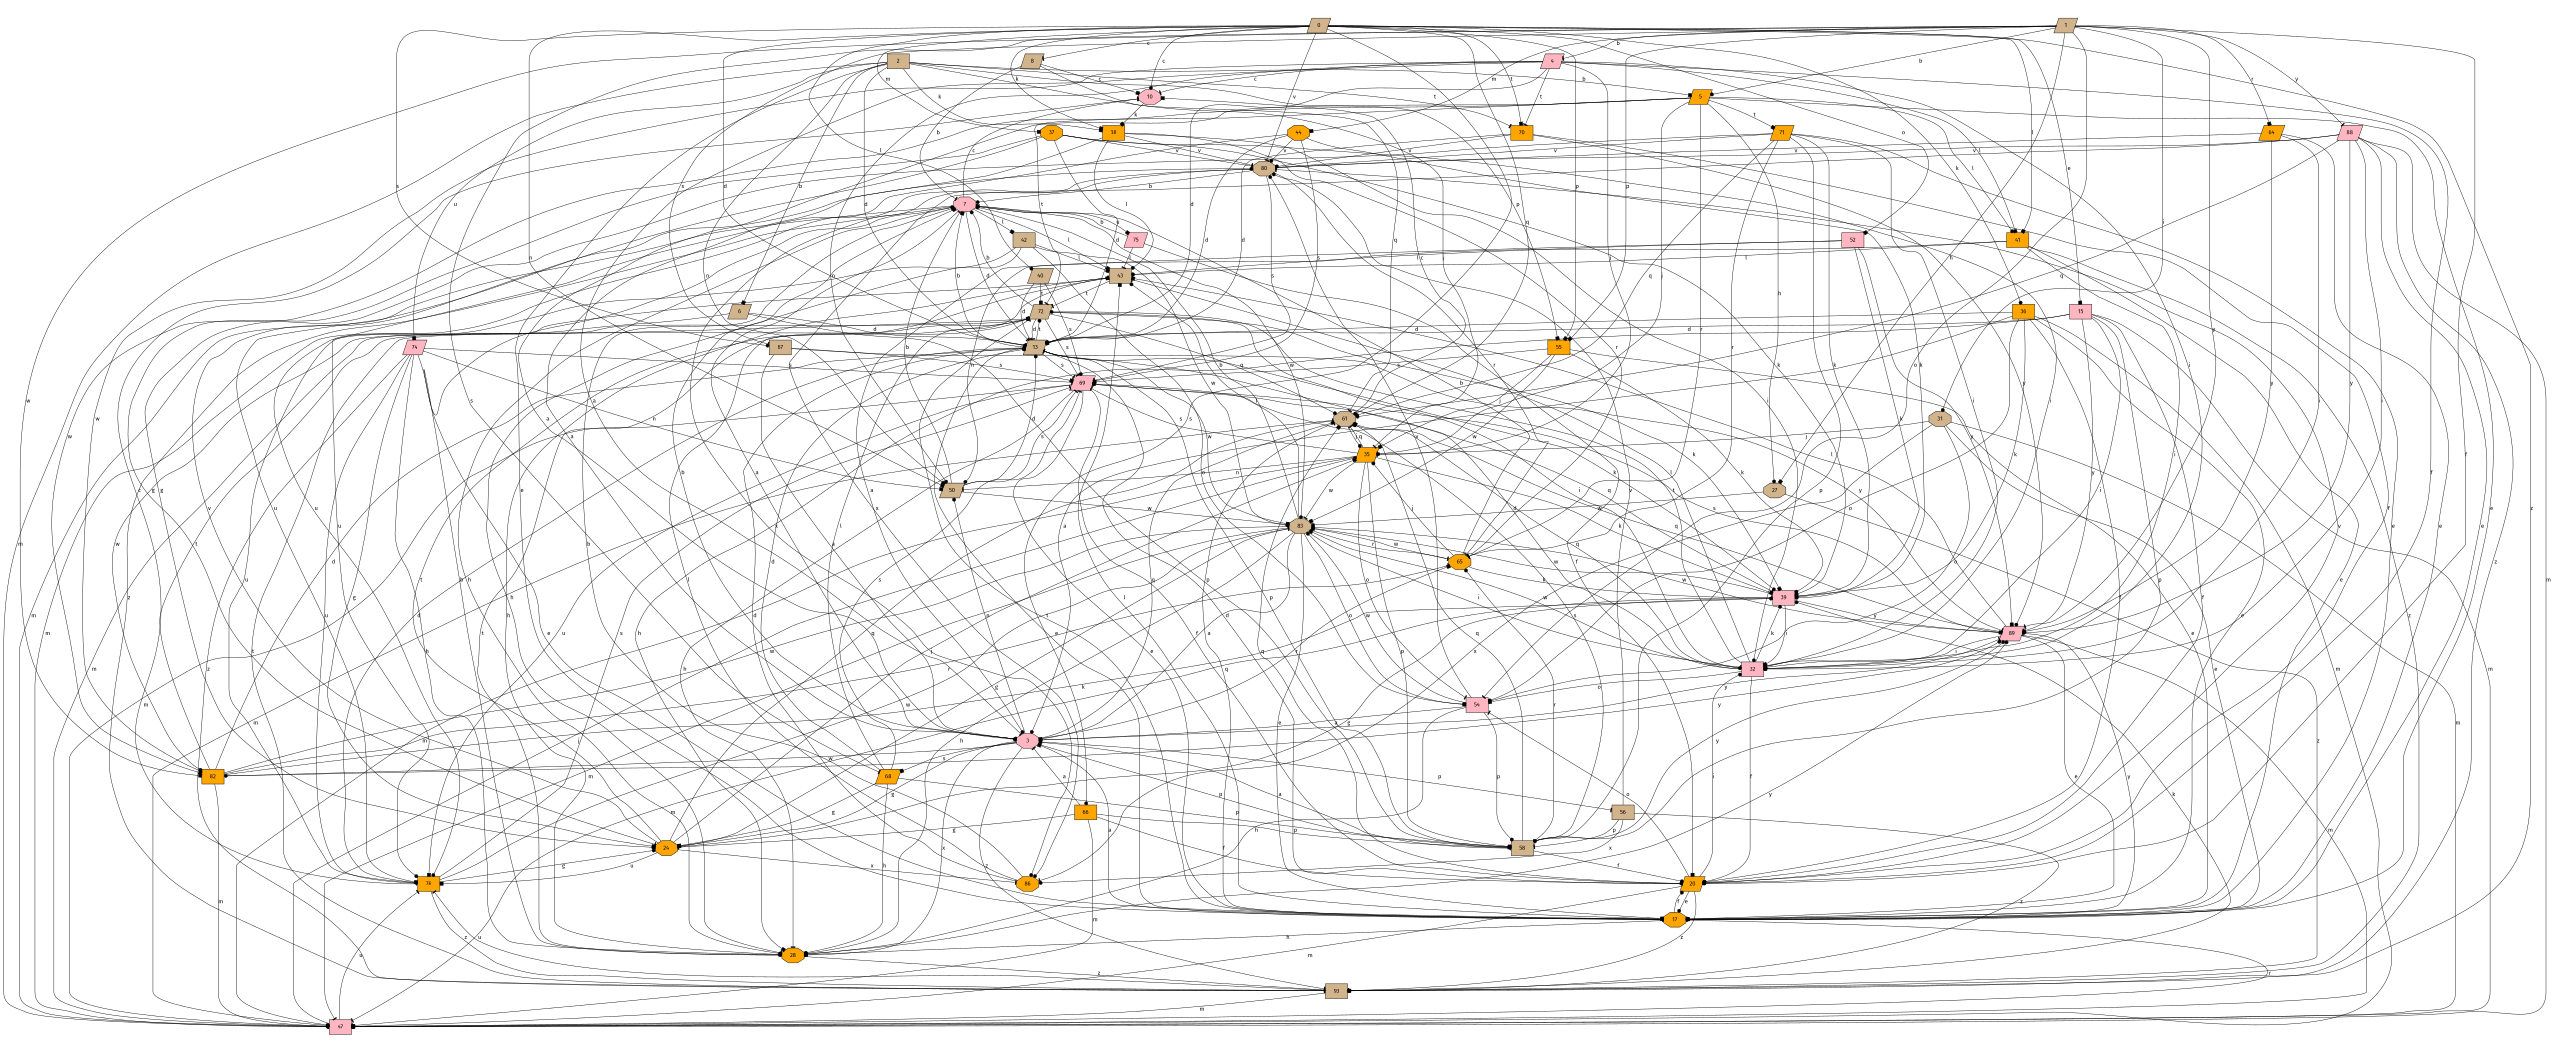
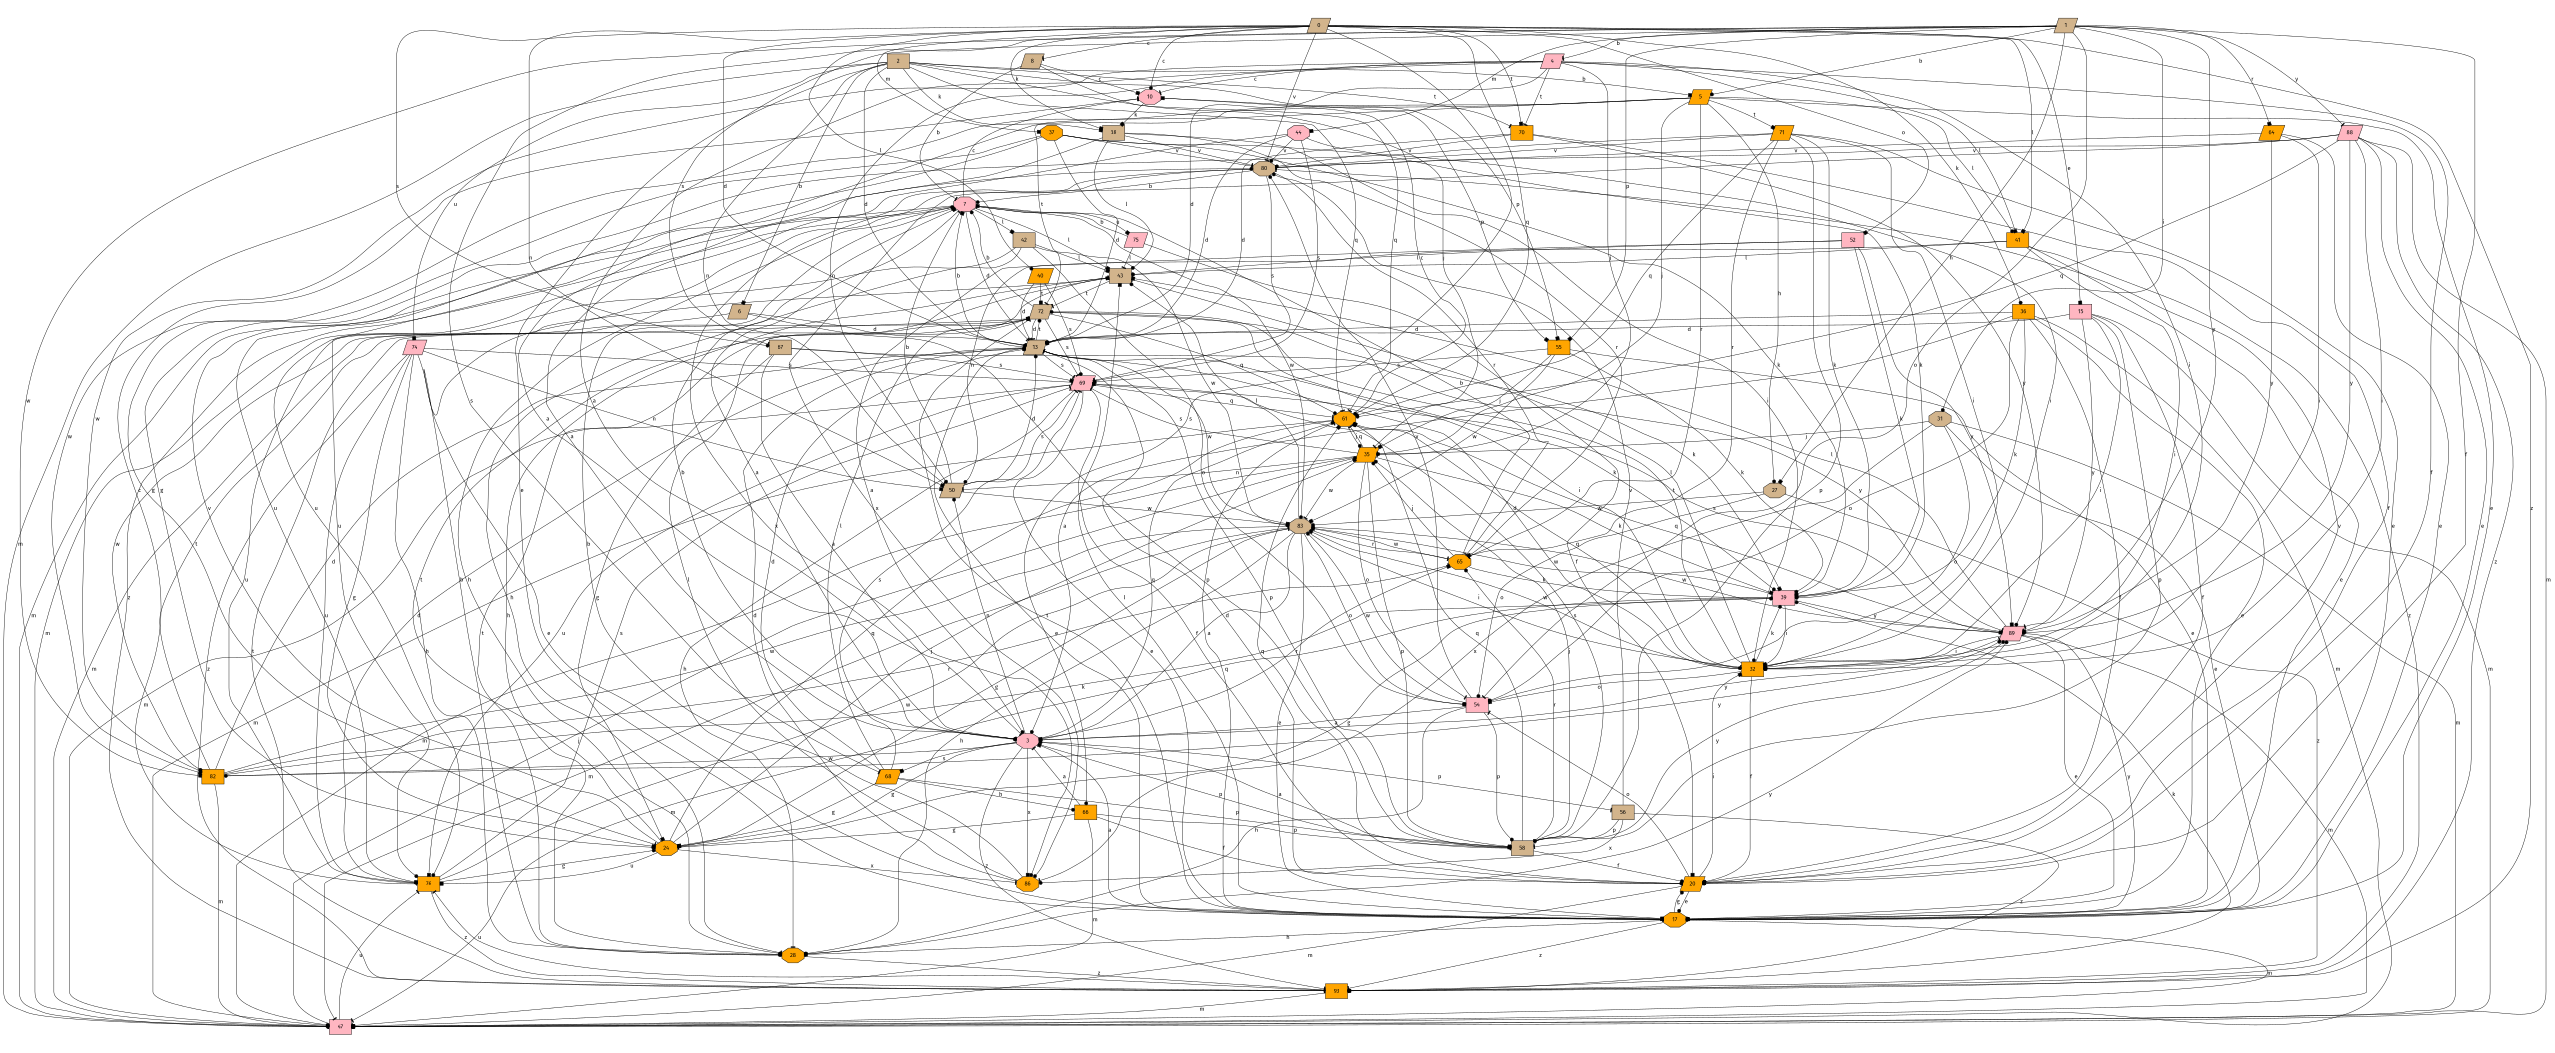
edge "0" -> "55": now "10" -> "55"
edge "2" -> "61": added, label "q"
node "38": fillcolor orange -> tan
node "44": fillcolor orange -> lightpink
edge "38" -> "65": arrowhead tee -> box
edge "2" -> "50": arrowhead box -> tee
node "40": fillcolor tan -> orange
edge "83" -> "7": removed, label "b"
edge "15" -> "28": removed, label "h"
node "61": fillcolor tan -> orange
edge "69" -> "39": now "69" -> "61"
edge "27" -> "54": added, label "o"
edge "67" -> "24": added, label "g"
edge "58" -> "35": added, label "j"
node "32": fillcolor lightpink -> orange
edge "20" -> "32": arrowhead dot -> box
edge "3" -> "28": now "3" -> "86"
edge "68" -> "28": now "68" -> "66"
edge "17" -> "20": label "f" -> "g"
edge "17" -> "47": label "r" -> "m"
edge "20" -> "93": now "17" -> "93"
node "93": fillcolor tan -> orange
